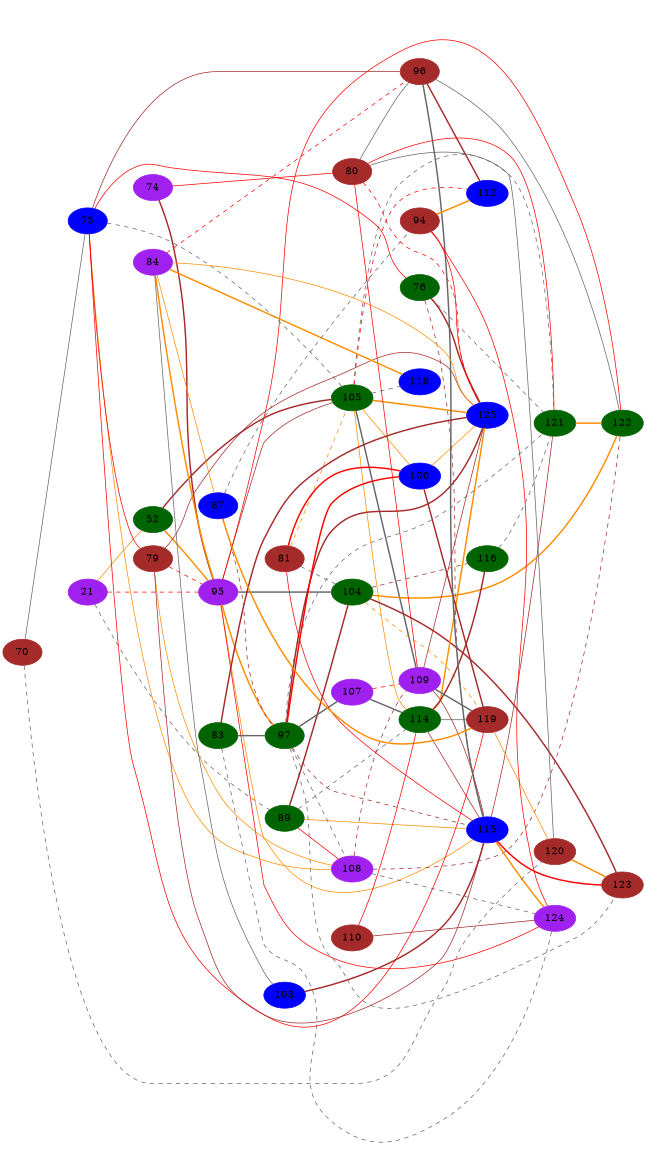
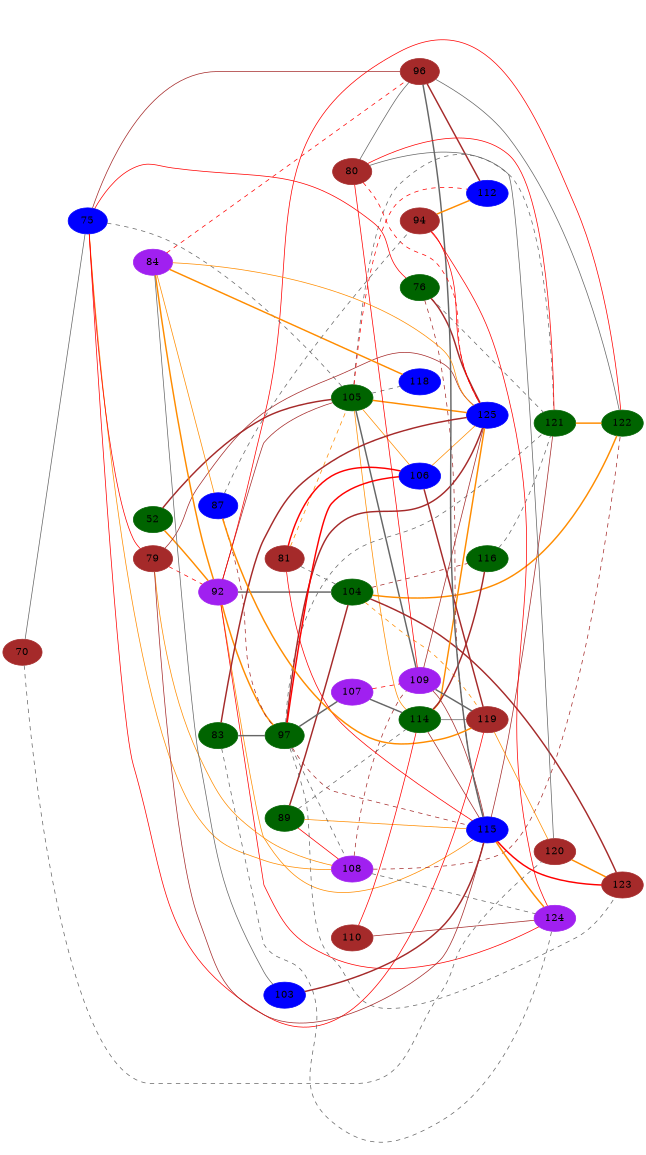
node "74": removed
node "21": removed
node "95": label "95" -> "92"
